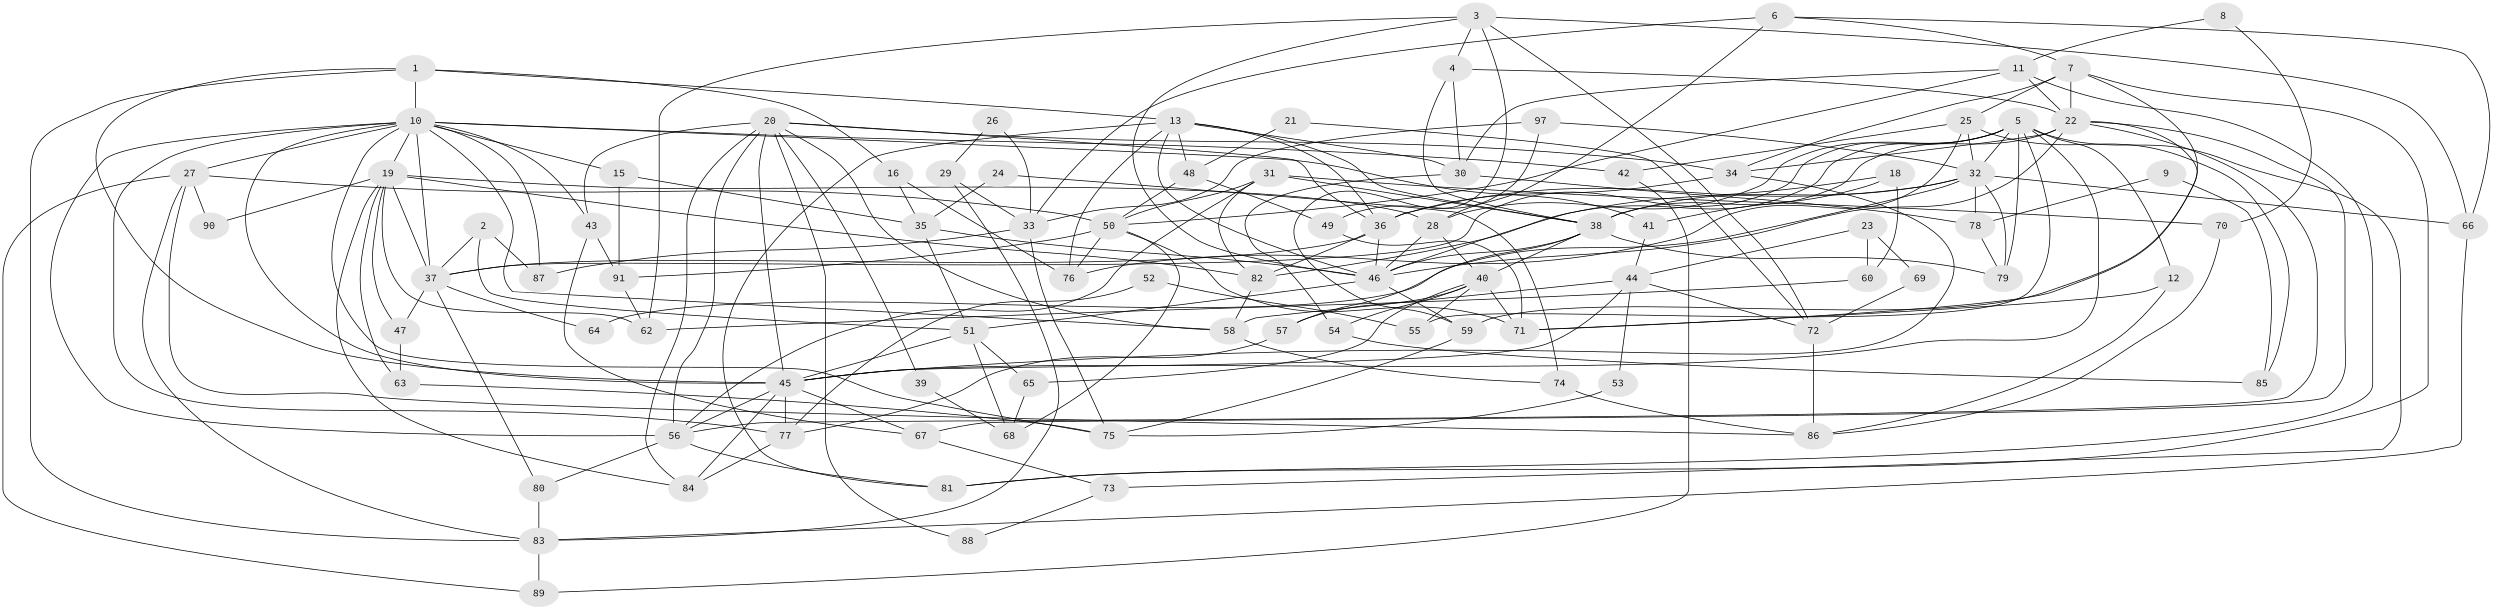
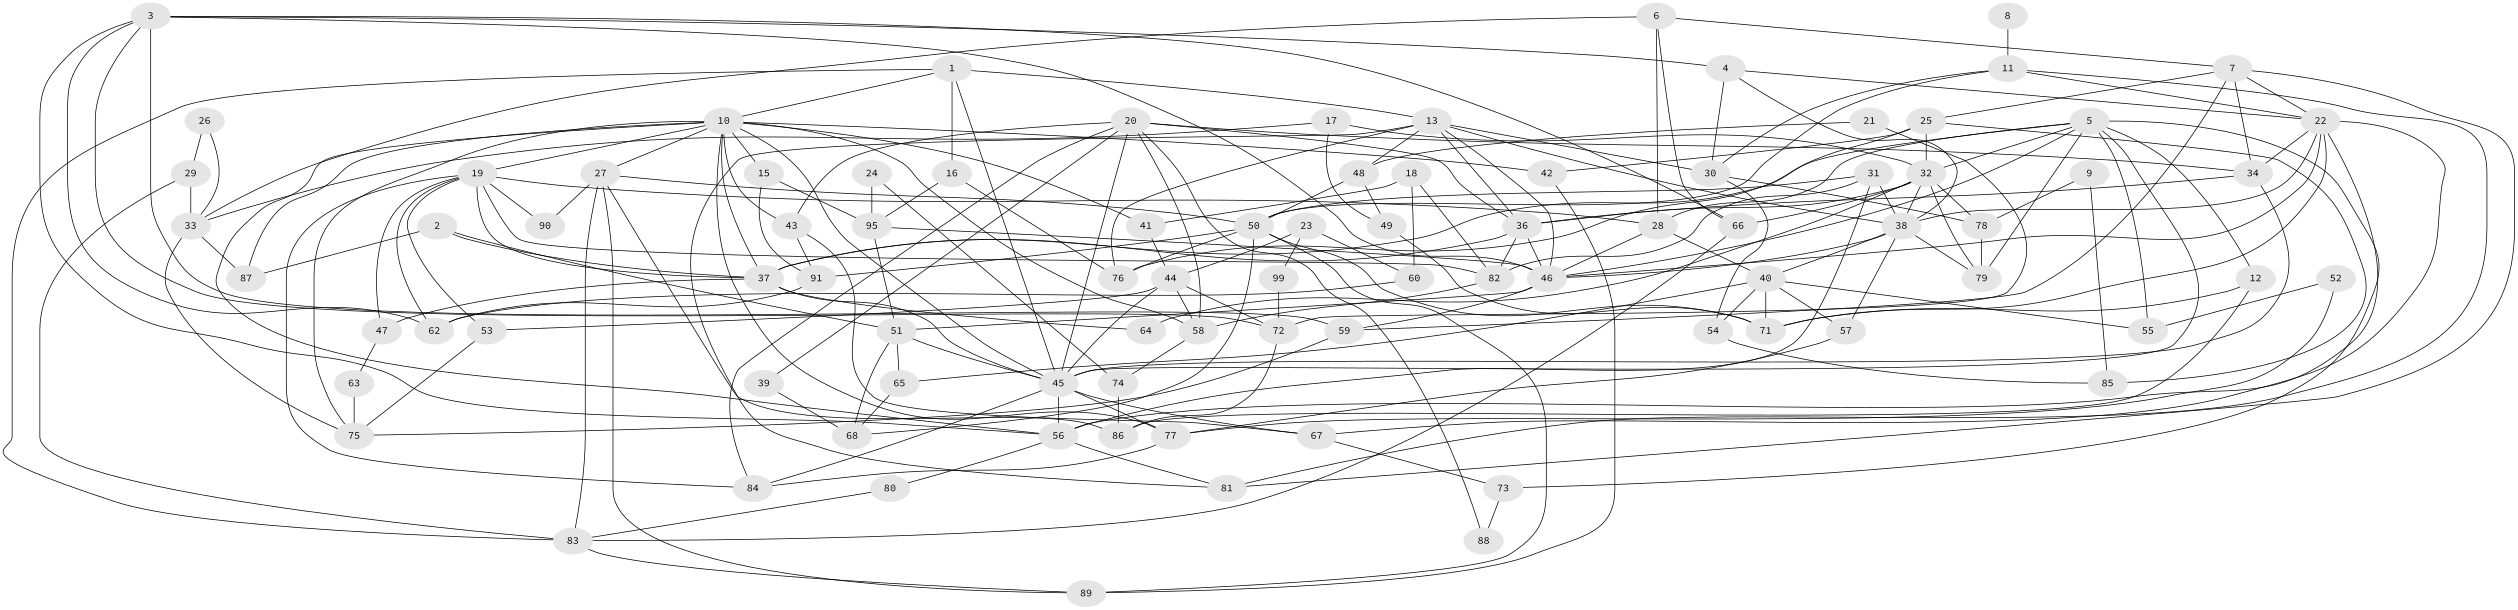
node "97": label "97" -> "17"
node "35": label "35" -> "95"
node "70": removed
edge "20" -- "56": now "3" -- "56"
node "69": label "69" -> "99"
edge "19" -- "63": now "19" -- "53"
edge "37" -- "80": now "37" -- "45"
edge "50" -- "89": added
